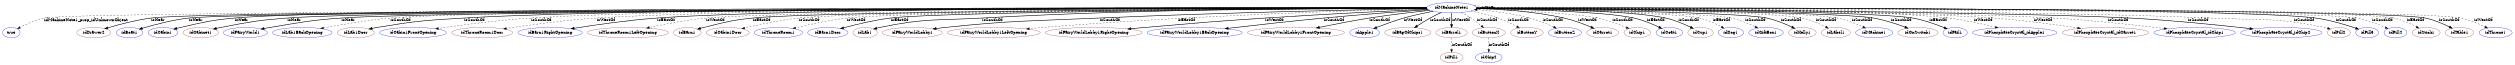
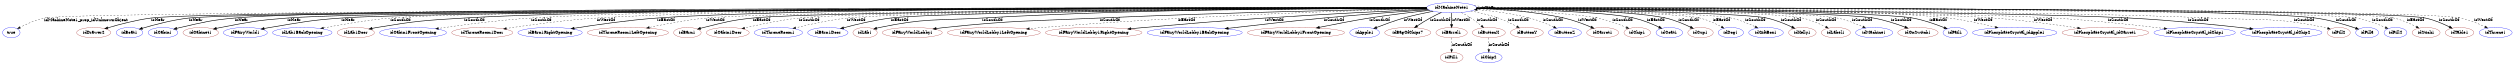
node "idBagOfChips1": label "idBagOfChips1" -> "idBagOfChips7"
